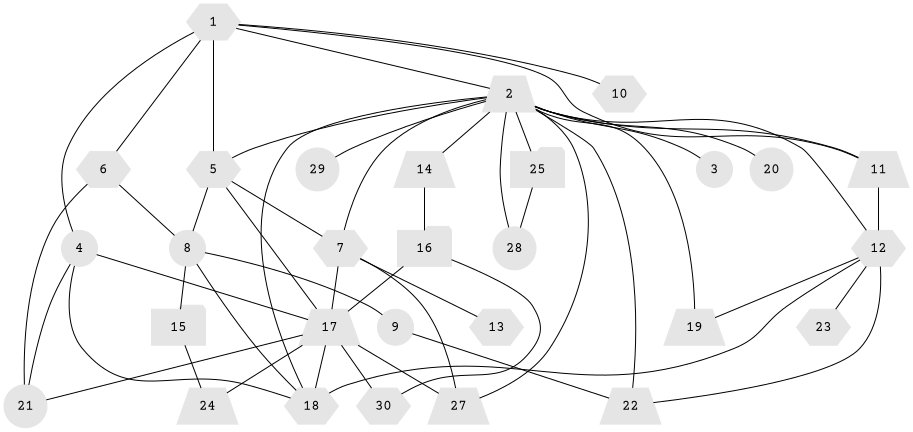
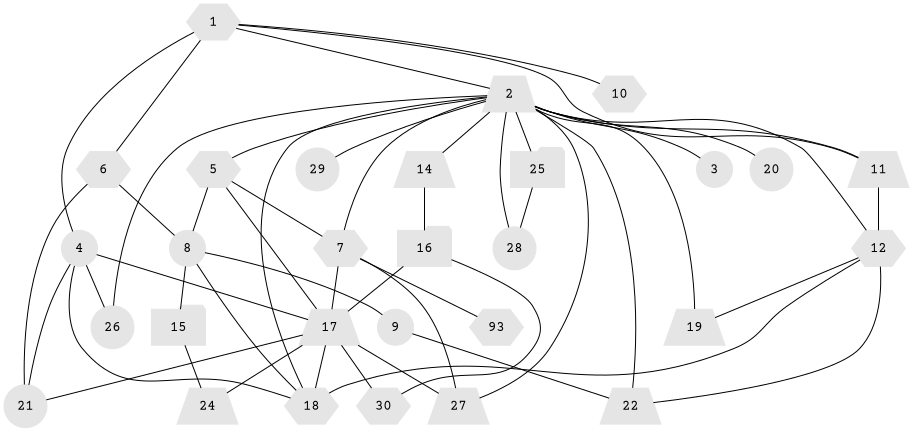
edge "1" -- "5": removed
node "26": added
node "13": label "13" -> "93"
node "23": removed
